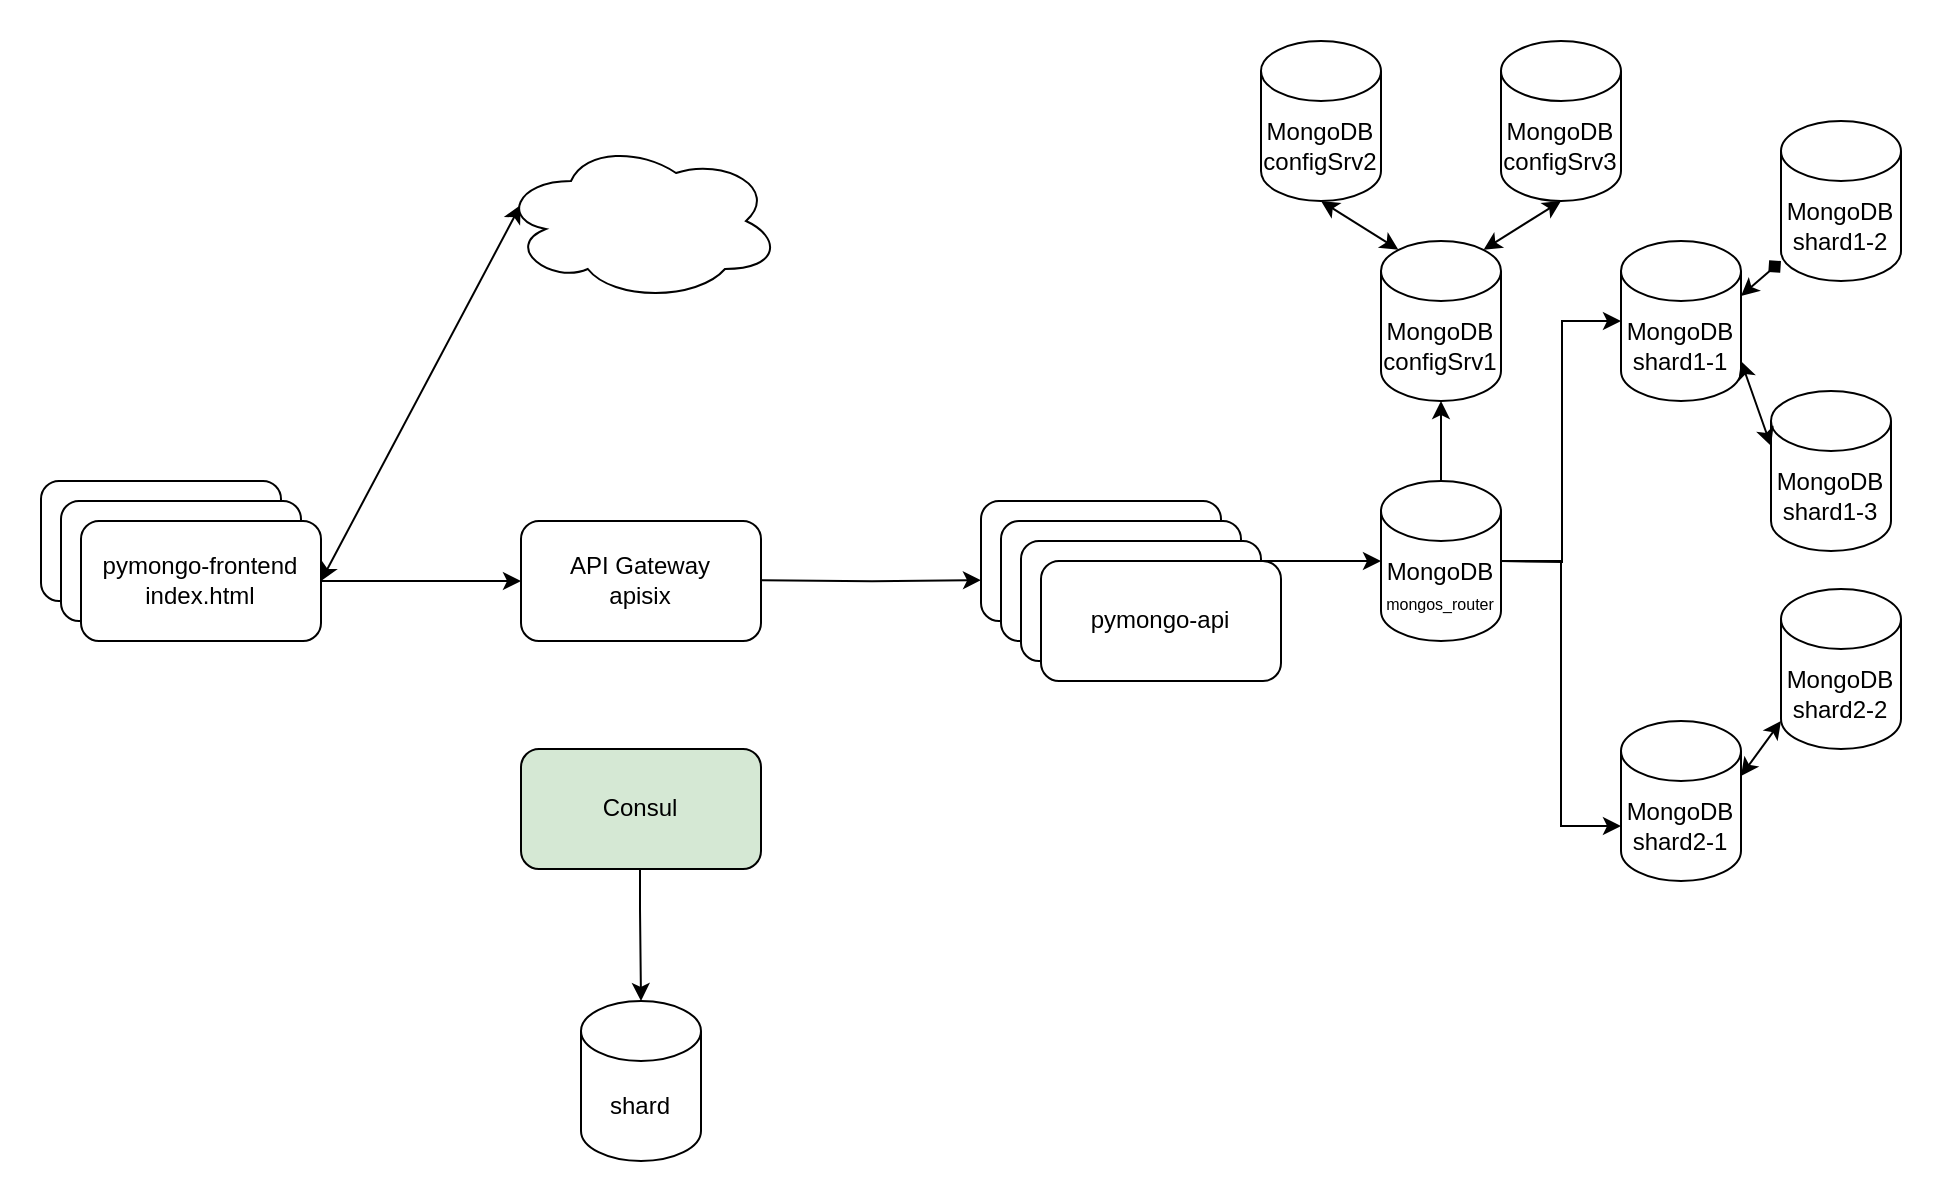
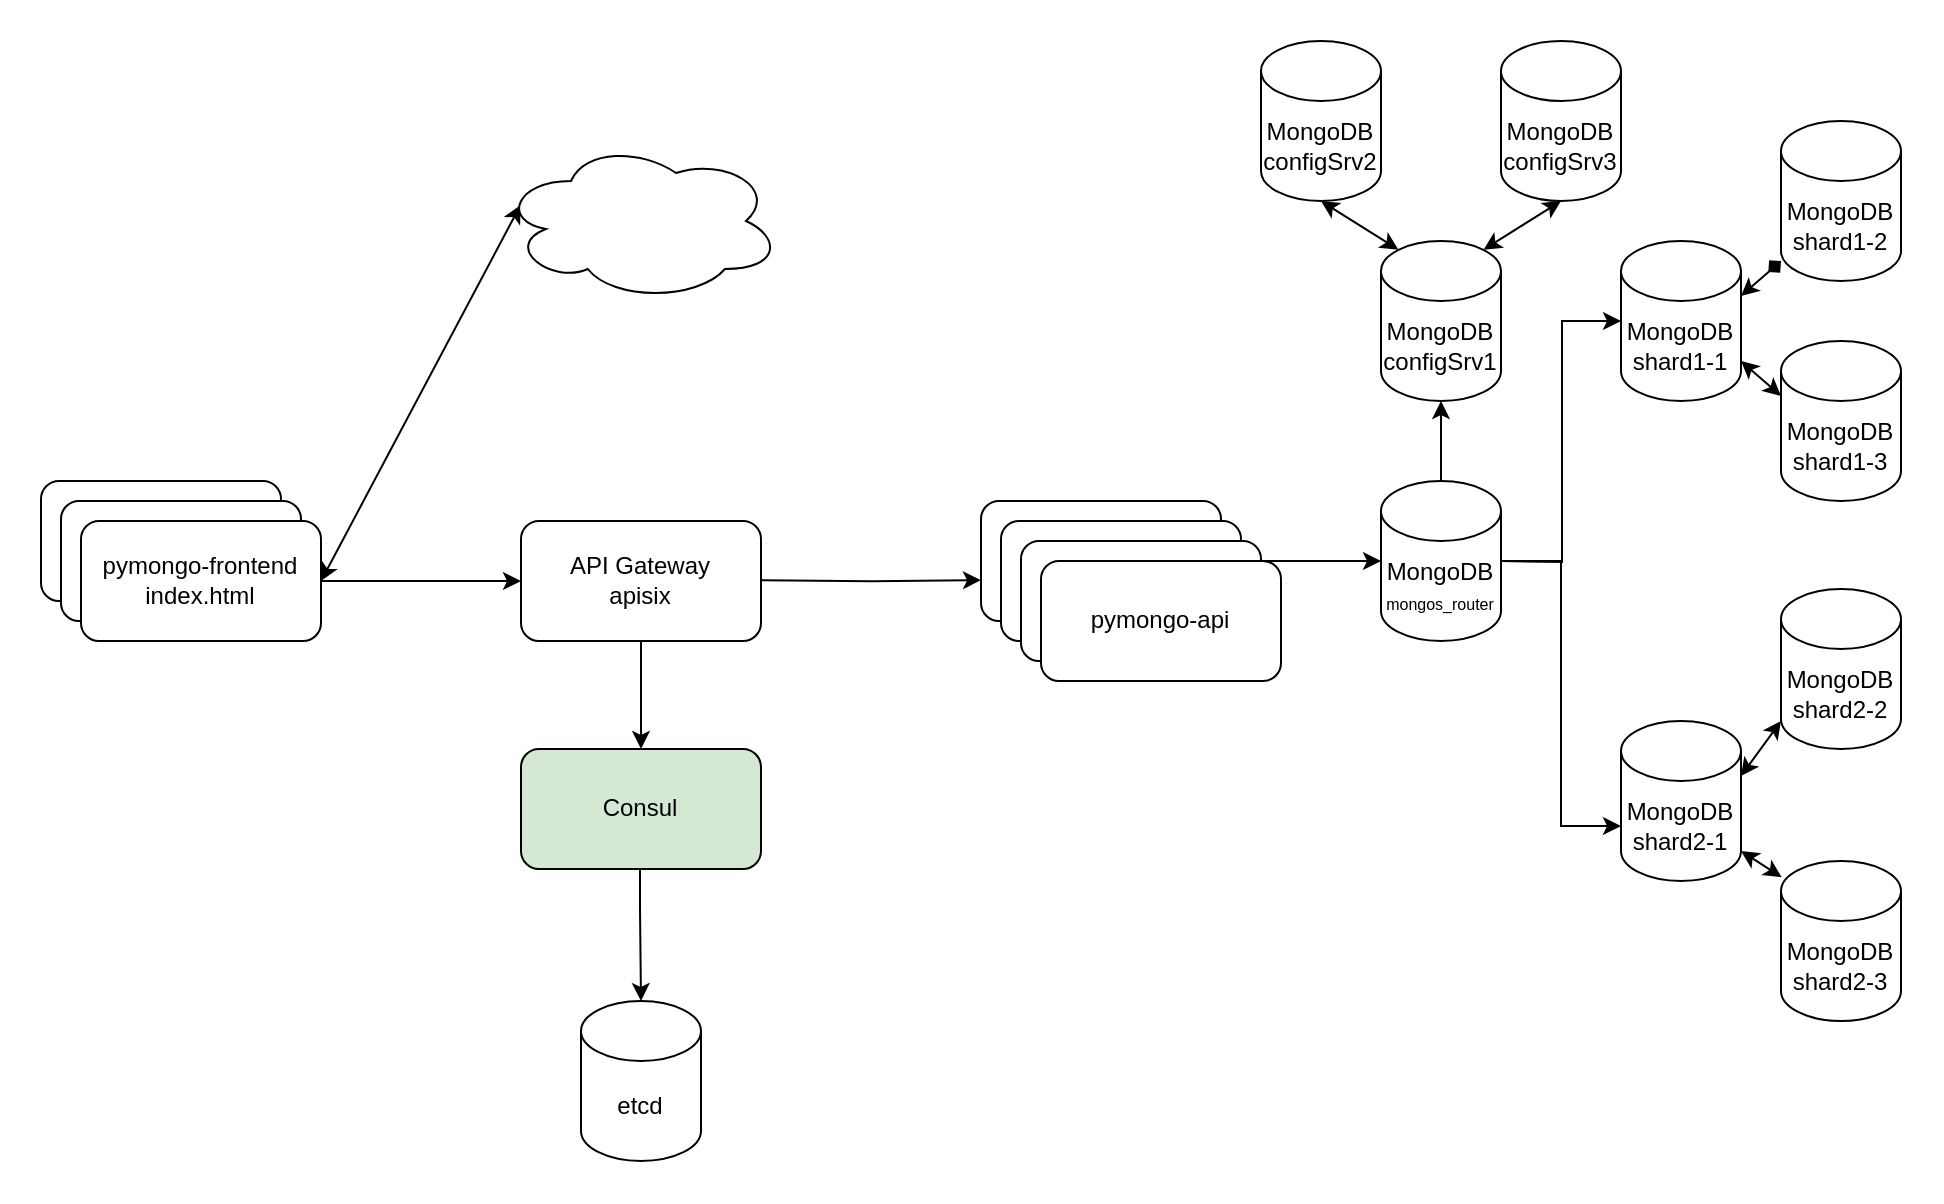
node "MongoDB shard1-3": moved (1831, 471) -> (1841, 421)
edge "API Gateway apisix" -> "Consul": added
edge "MongoDB shard2-1" -- "MongoDB shard2-3": added
node "MongoDB shard2-3": added
node "shard": label "shard" -> "etcd"
